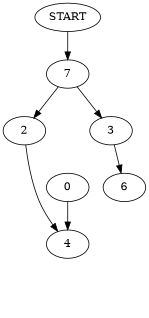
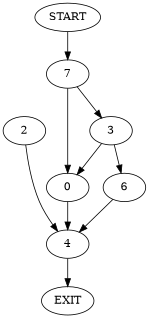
edge "7" -> "2": now "7" -> "0"
edge "3" -> "0": added
edge "6" -> "4": added
node "EXIT": added
